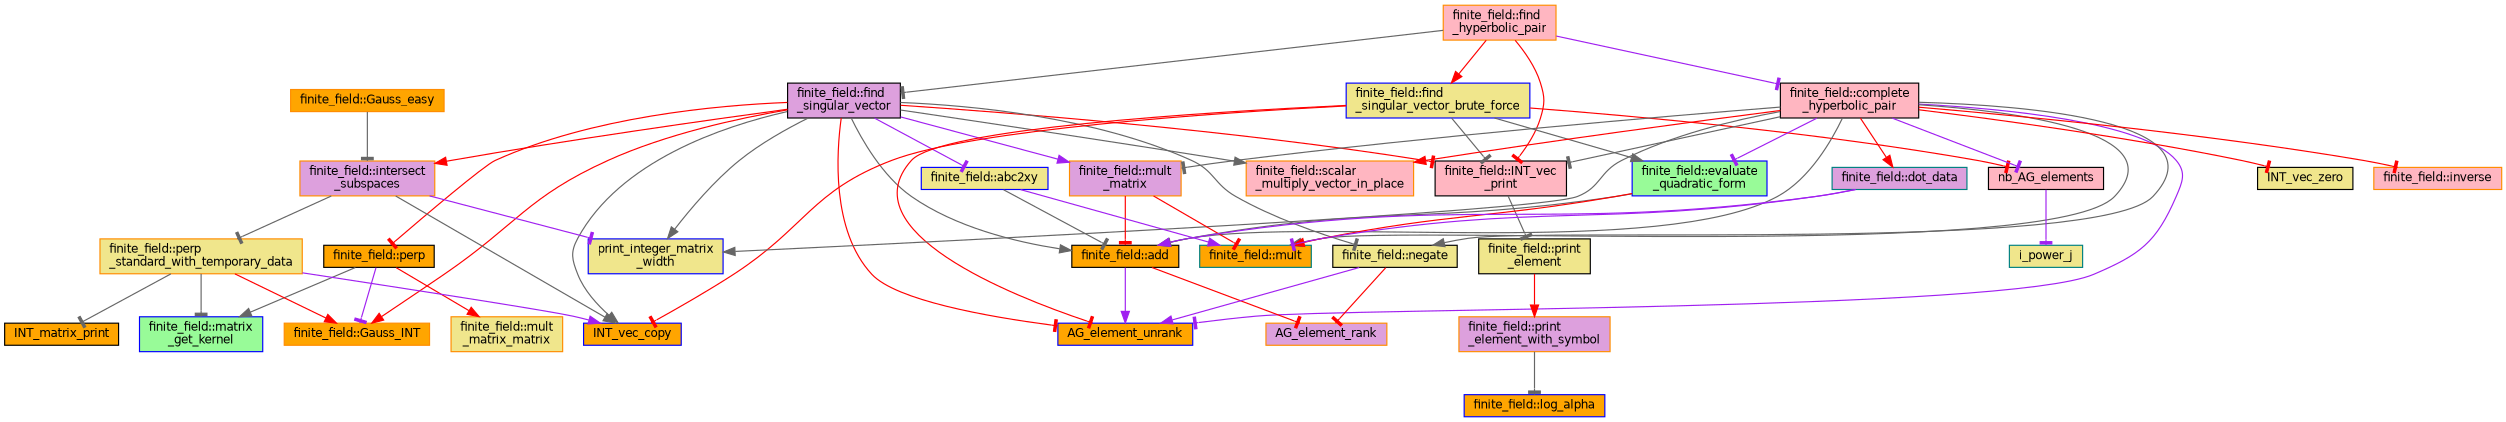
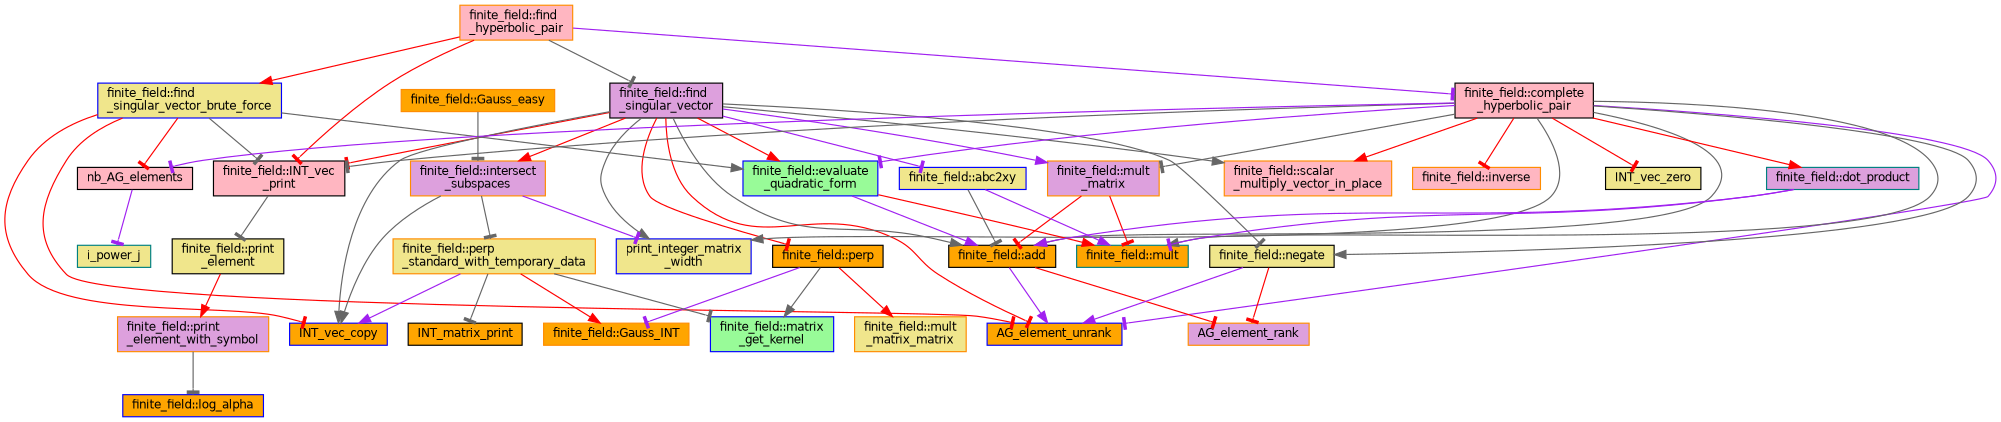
node "finite_field::dot_data": label "finite_field::dot_data" -> "finite_field::dot_product"
edge "finite_field::find _singular_vector" -> "finite_field::Gauss_INT": now "finite_field::find _singular_vector" -> "finite_field::evaluate _quadratic_form"
edge "finite_field::evaluate _quadratic_form" -> "finite_field::add": color gray40 -> purple
